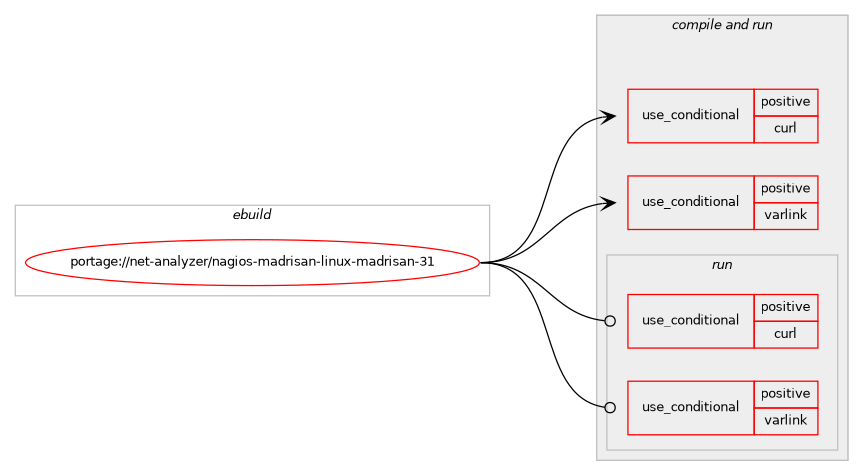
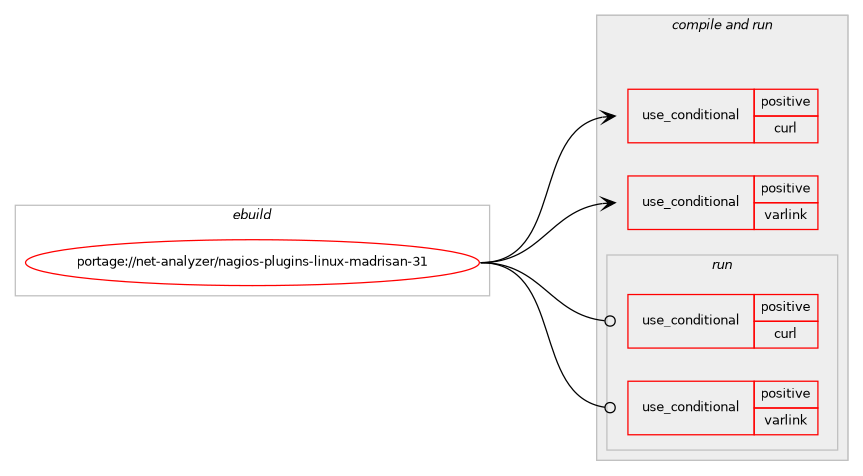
node "portage://net-analyzer/nagios-madrisan-linux-madrisan-31": label "portage://net-analyzer/nagios-madrisan-linux-madrisan-31" -> "portage://net-analyzer/nagios-plugins-linux-madrisan-31"
